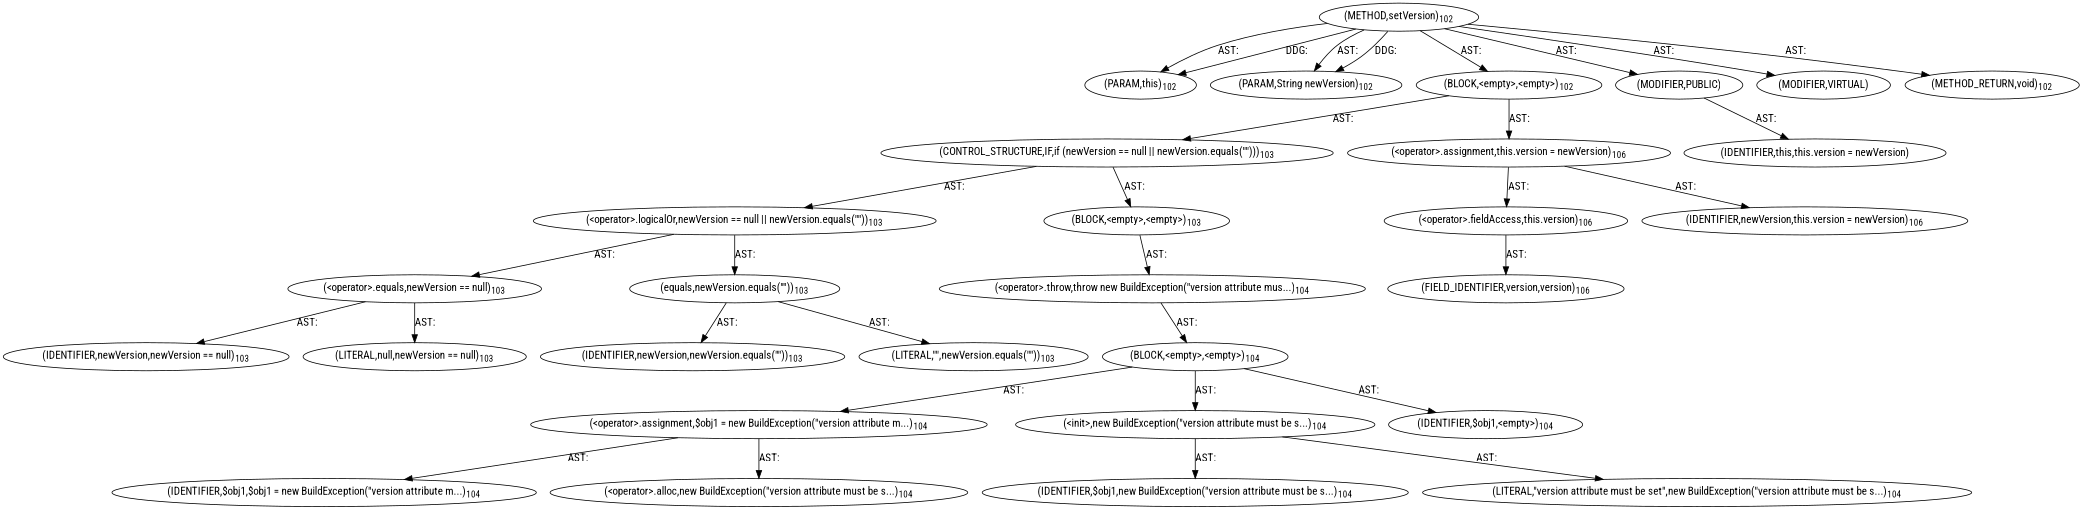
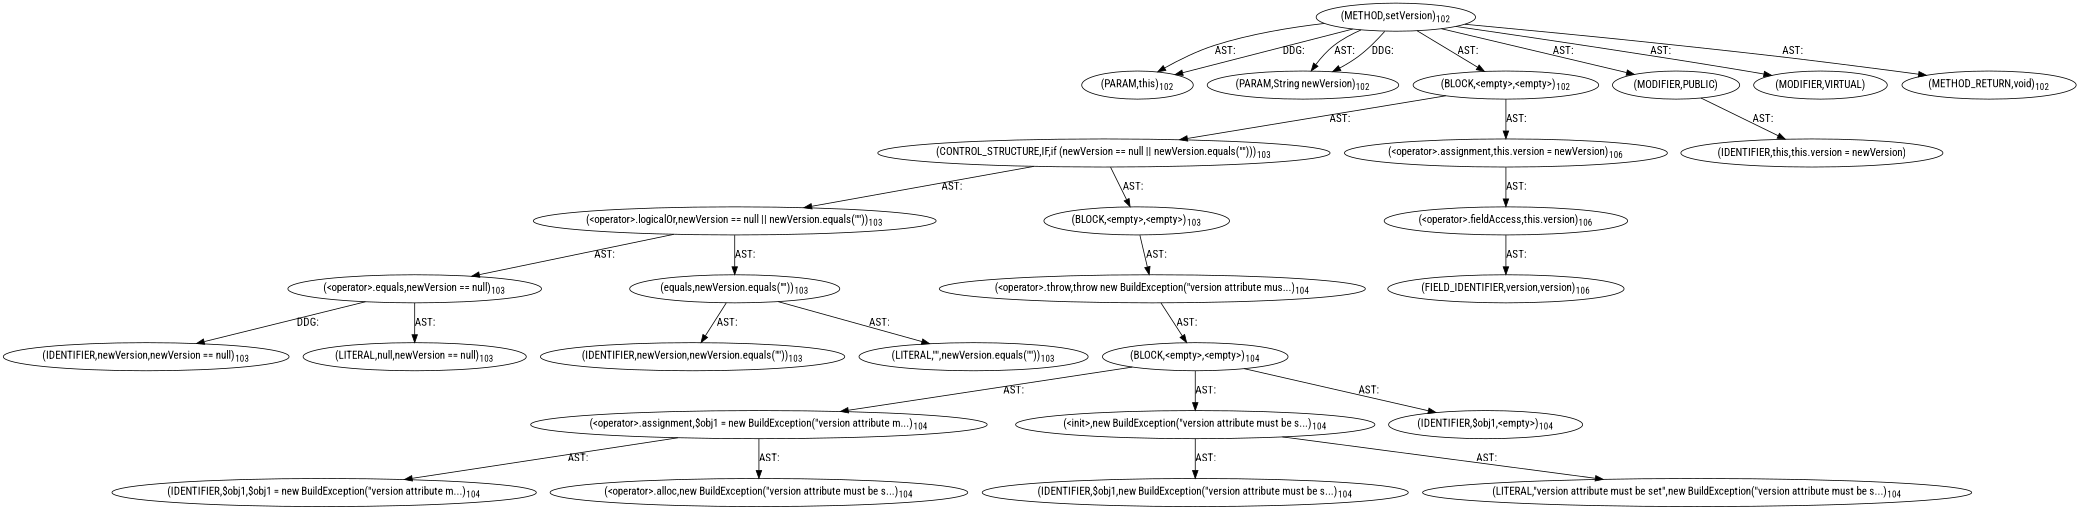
node "(IDENTIFIER,newVersion,this.version = newVersion)": removed
edge "(<operator>.equals,newVersion == null)" -> "(IDENTIFIER,newVersion,newVersion == null)": label "AST: " -> "DDG: "
